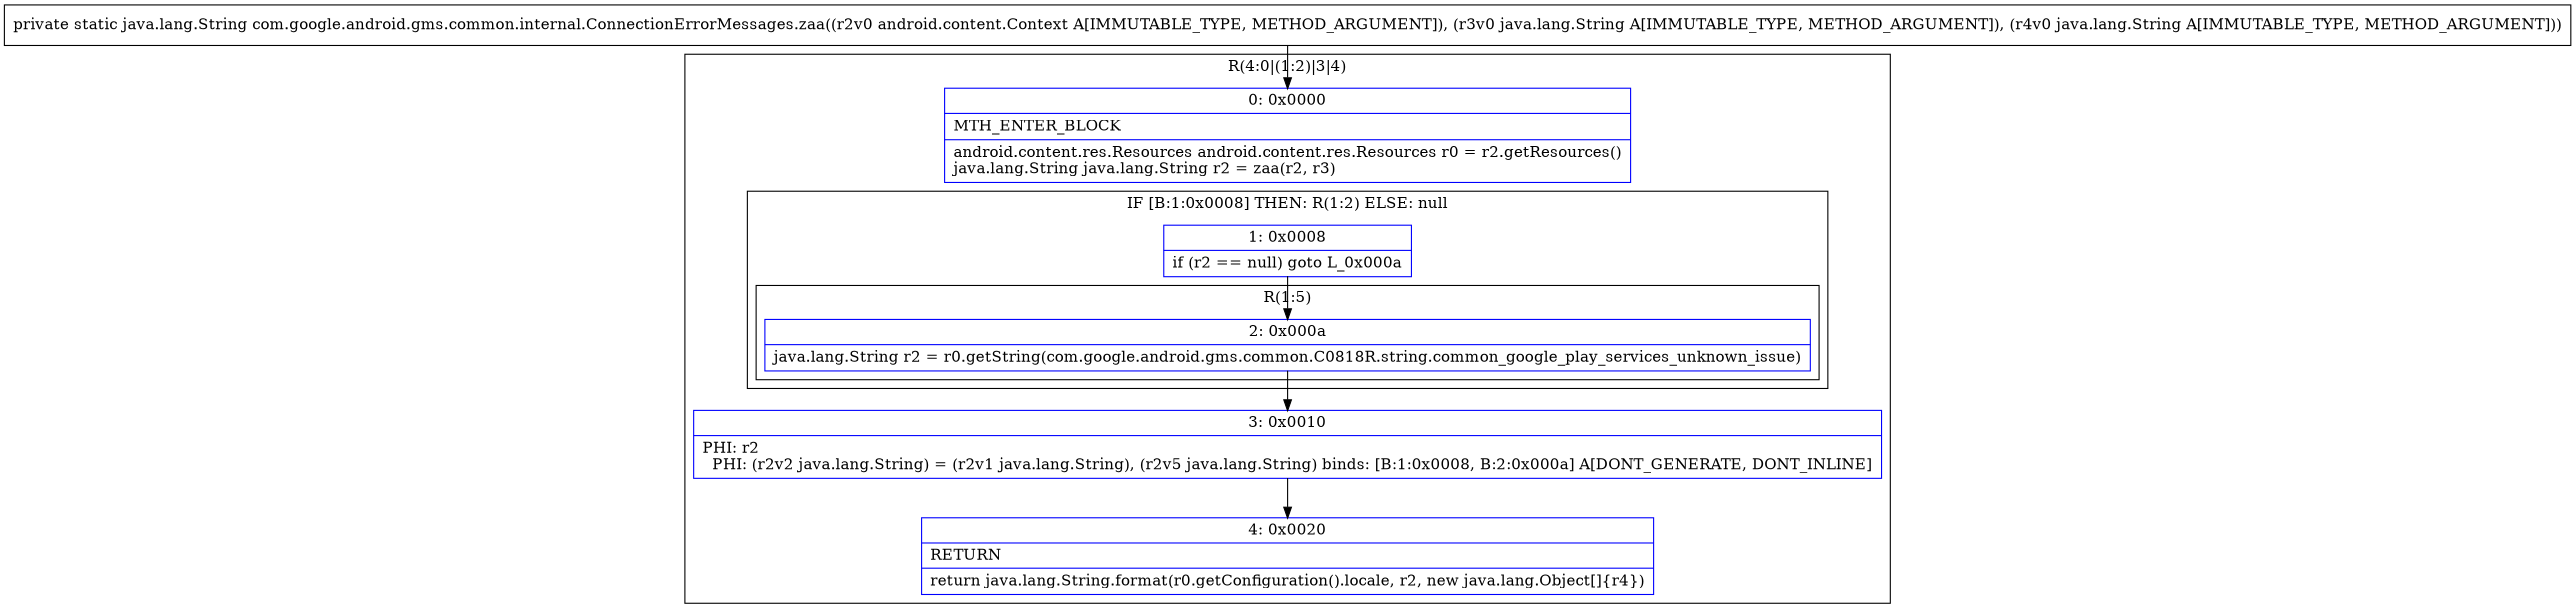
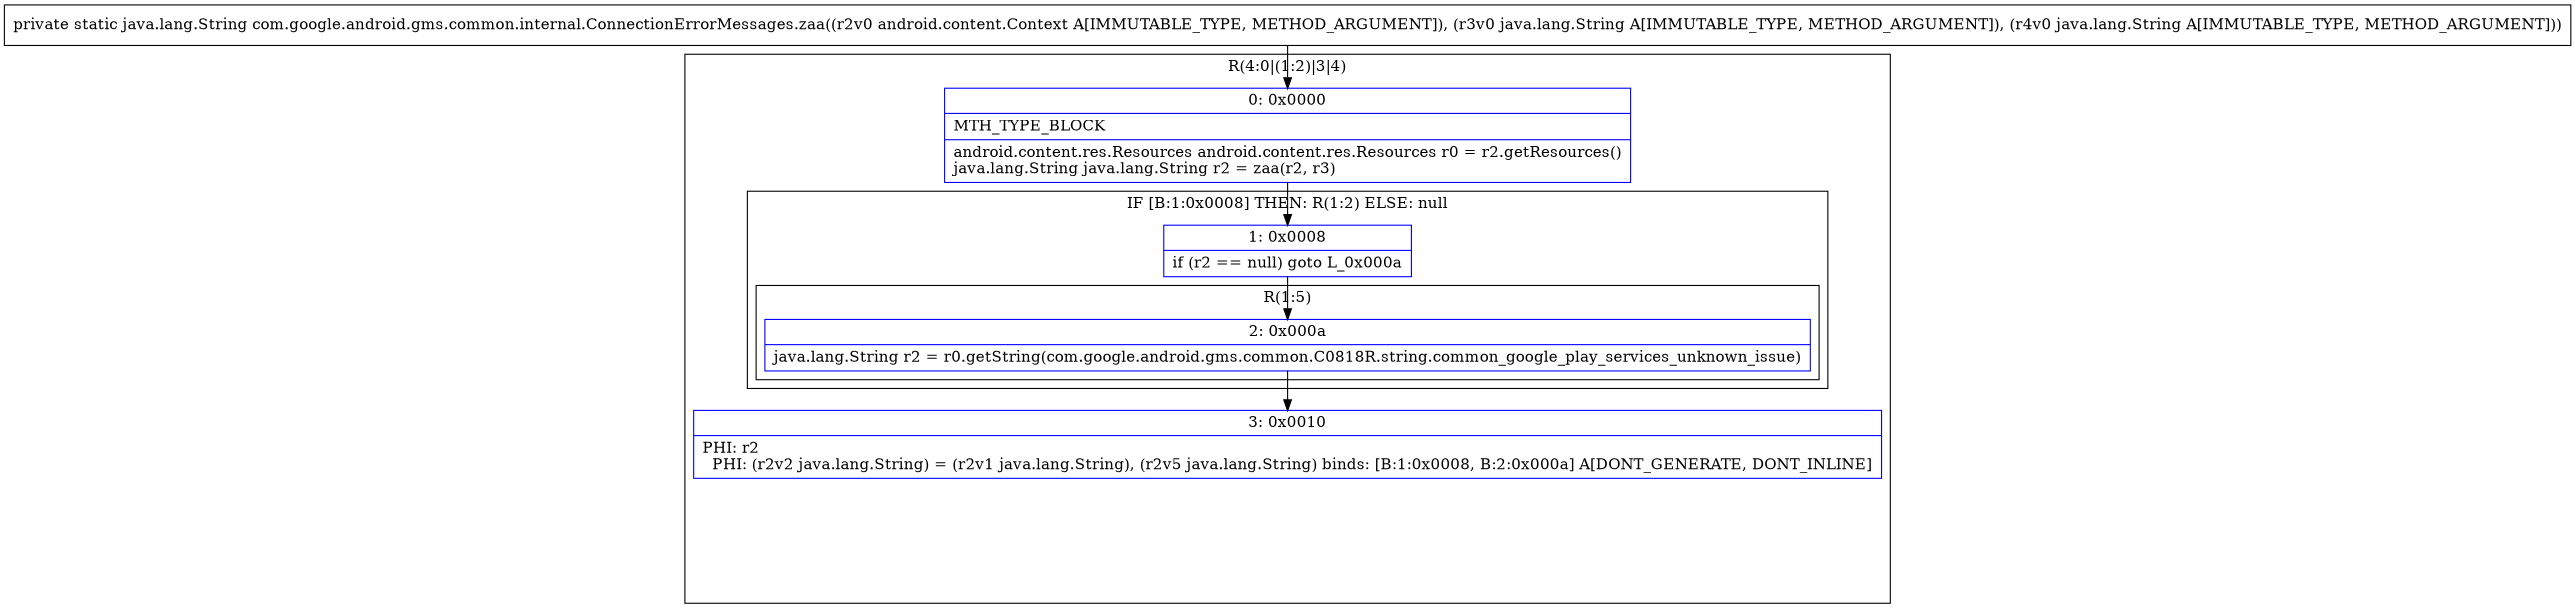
node "0: 0x0000": text "MTH_ENTER_BLOCK" -> "MTH_TYPE_BLOCK"
edge "0: 0x0000" -> "1: 0x0008": added
node "4: 0x0020": removed
